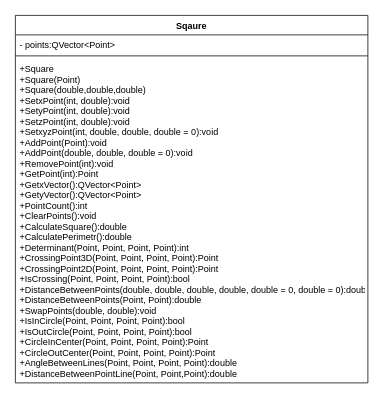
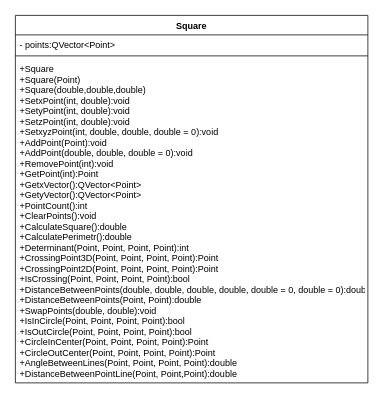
node "Sqaure": label "Sqaure" -> "Square"
